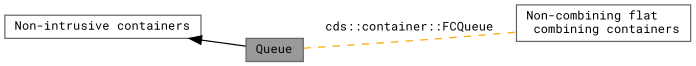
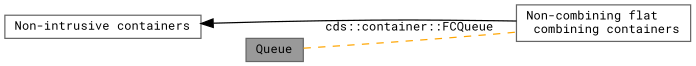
edge "Queue" -> "Non-intrusive containers": now "Non-combining flat combining containers" -> "Non-intrusive containers"
